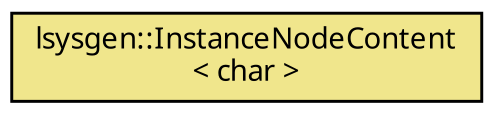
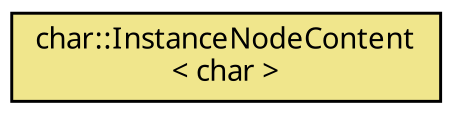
node "lsysgen::InstanceNodeContent < char >": label "lsysgen::InstanceNodeContent < char >" -> "char::InstanceNodeContent < char >"
